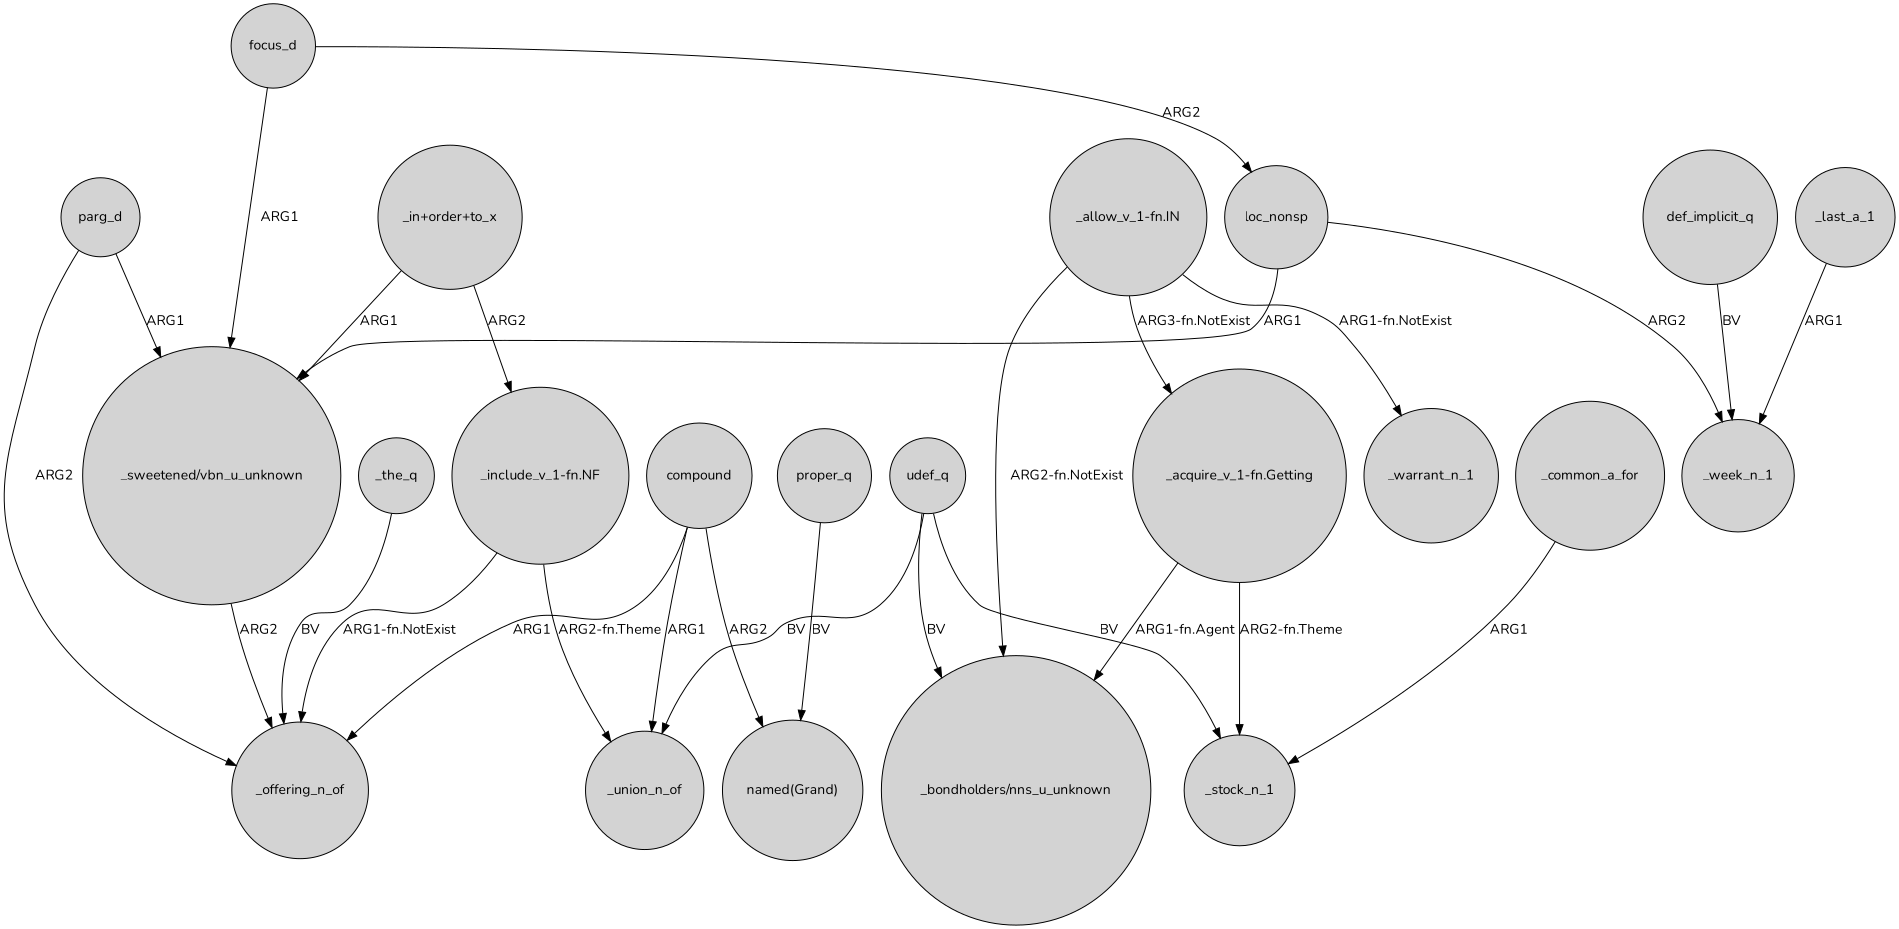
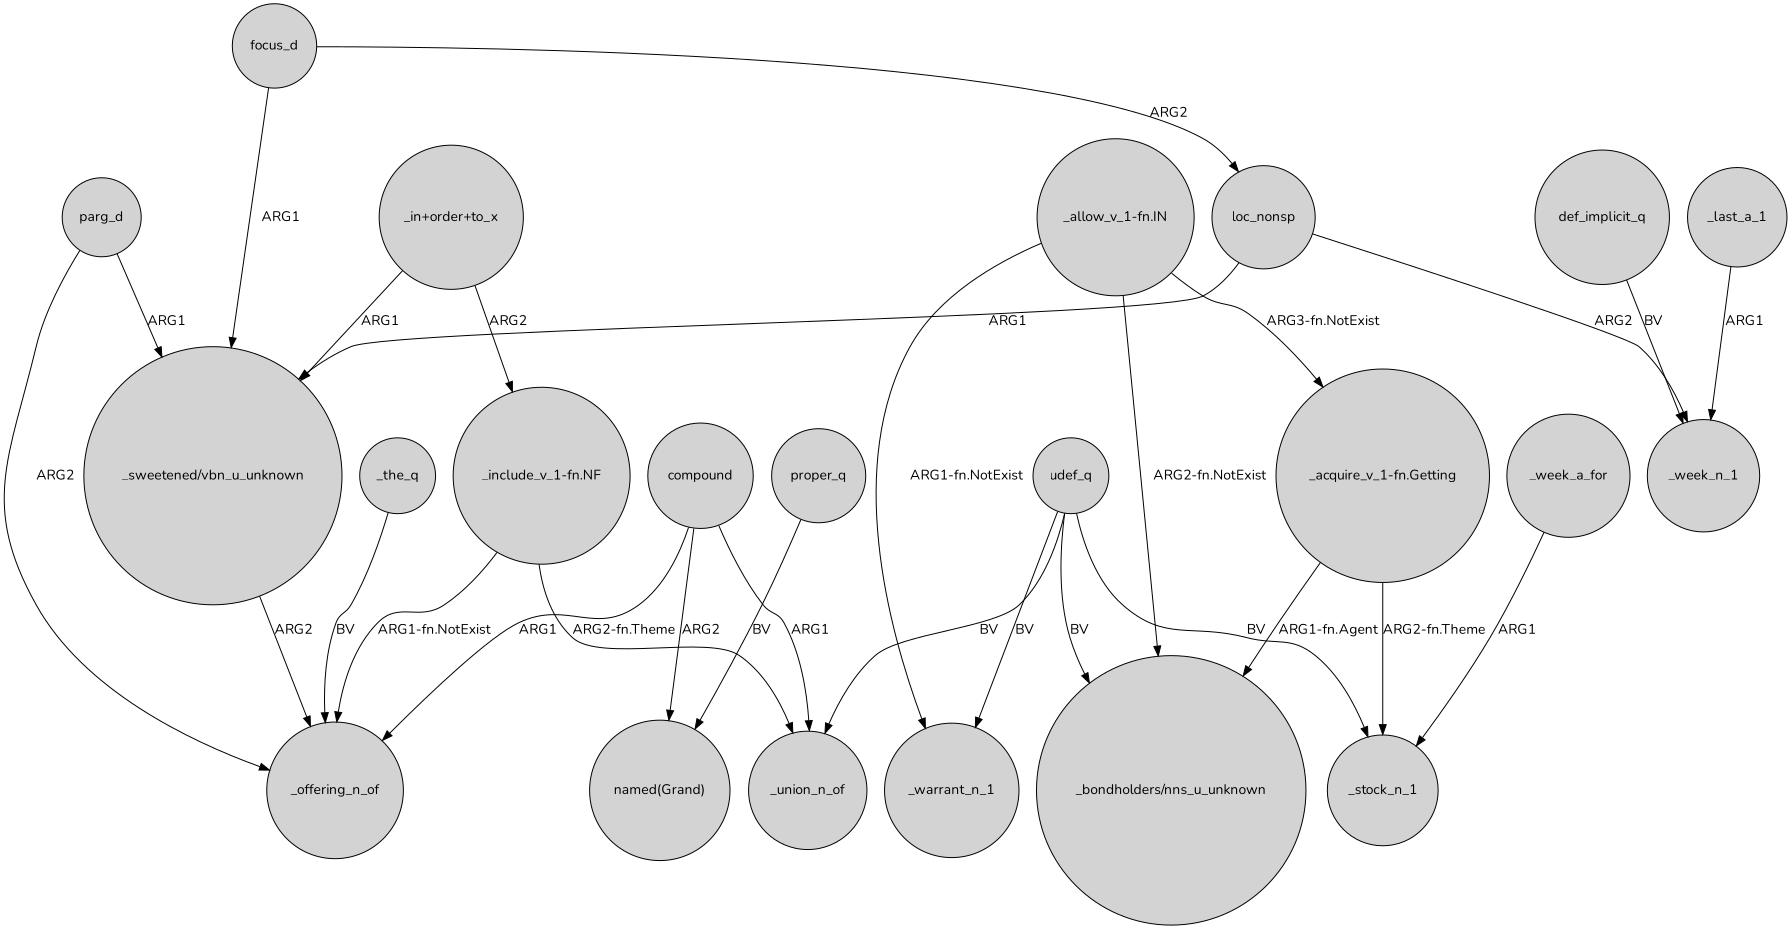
node "_common_a_for": label "_common_a_for" -> "_week_a_for"
edge "udef_q" -> "_warrant_n_1": added, label "BV"
